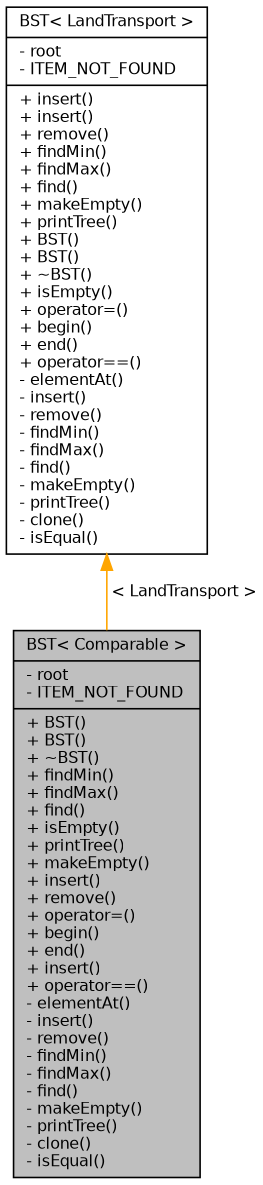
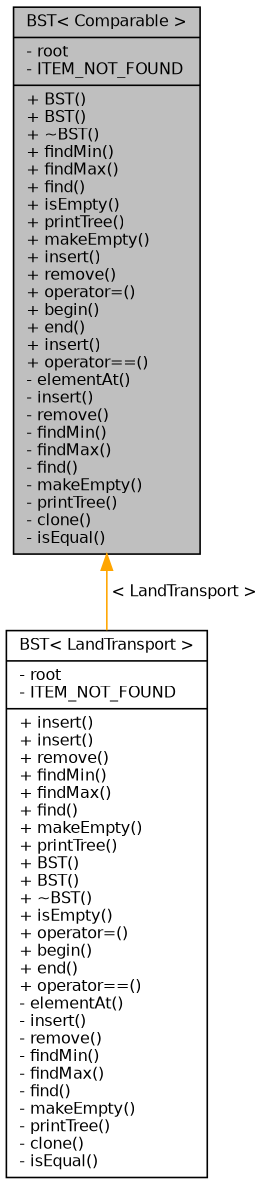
edge "BST< Comparable >" -> "BST< LandTransport >": reversed
